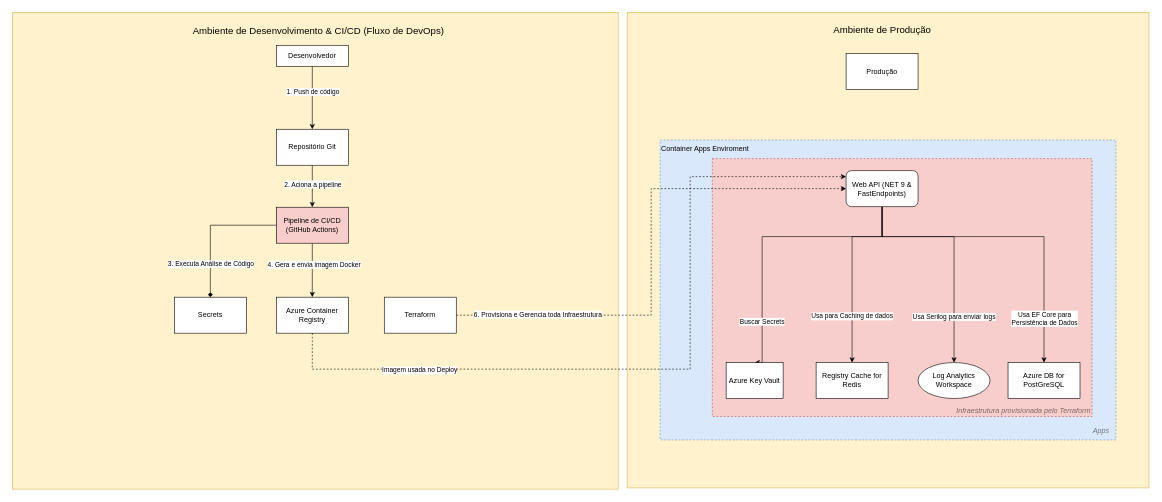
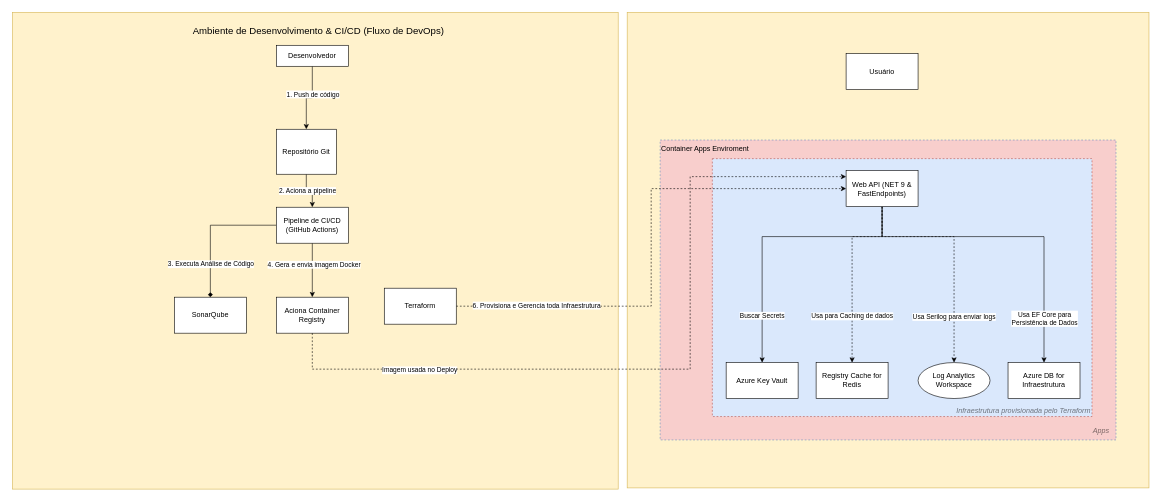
node "Ambiente de Produção": removed
node "Produção": label "Produção" -> "Usuário"
node "Repositório Git": size 72x36 -> 60x45
node "Container Apps Enviroment": fillcolor #dae8fc -> #f8cecc
node "Web API (NET 9 & FastEndpoints)": shape rounded rectangle -> rectangle
node "Pipeline de CI/CD (GitHub Actions)": fillcolor #f8cecc -> #ffffff
node "Infraestrutura provisionada pelo Terraform": fillcolor #f8cecc -> #dae8fc
edge "Web API (NET 9 & FastEndpoints)" -> "Registry Cache for Redis": style solid -> dashed
edge "Web API (NET 9 & FastEndpoints)" -> "Log Analytics Workspace": style solid -> dashed
node "Secrets": label "Secrets" -> "SonarQube"
node "Azure Container Registry": label "Azure Container Registry" -> "Aciona Container Registry"
node "Terraform": moved (420, 315) -> (420, 306)
node "Azure Key Vault": size 57x36 -> 72x36
node "Azure DB for PostGreSQL": label "Azure DB for PostGreSQL" -> "Azure DB for Infraestrutura"
